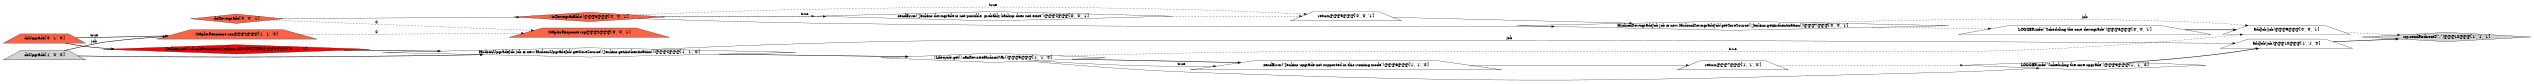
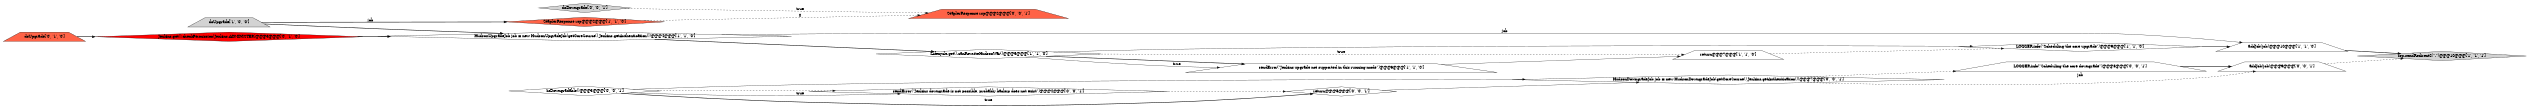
edge "!isDowngradable()@@@3@@@['0', '0', '1']" -> "return@@@5@@@['0', '0', '1']": style dashed -> bold
node "return@@@5@@@['0', '0', '1']": shape trapezium -> diamond
node "!isDowngradable()@@@3@@@['0', '0', '1']": fillcolor tomato -> white
edge "doDowngrade['0', '0', '1']" -> "!isDowngradable()@@@3@@@['0', '0', '1']": removed
node "doDowngrade['0', '0', '1']": fillcolor tomato -> lightgray
edge "doDowngrade['0', '0', '1']" -> "StaplerResponse rsp@@@2@@@['0', '0', '1']": label "0" -> "true"
node "StaplerResponse rsp@@@2@@@['1', '1', '0']": shape trapezium -> diamond
edge "doUpgrade['0', '1', '0']" -> "StaplerResponse rsp@@@2@@@['1', '1', '0']": removed, label "true"
edge "!Lifecycle.get().canRewriteHudsonWar()@@@5@@@['1', '1', '0']" -> "addJob(job)@@@9@@@['0', '0', '1']": now "!Lifecycle.get().canRewriteHudsonWar()@@@5@@@['1', '1', '0']" -> "return@@@7@@@['1', '1', '0']"
